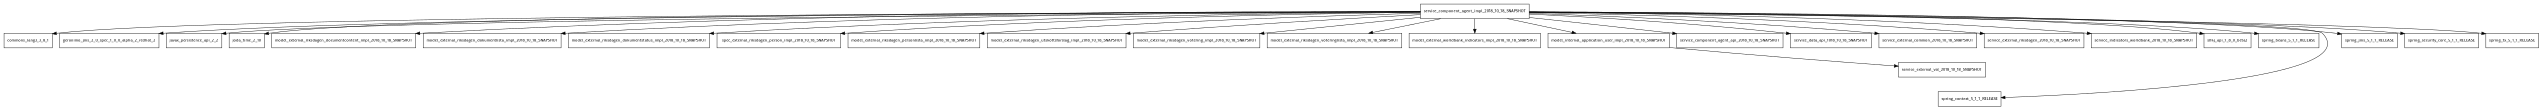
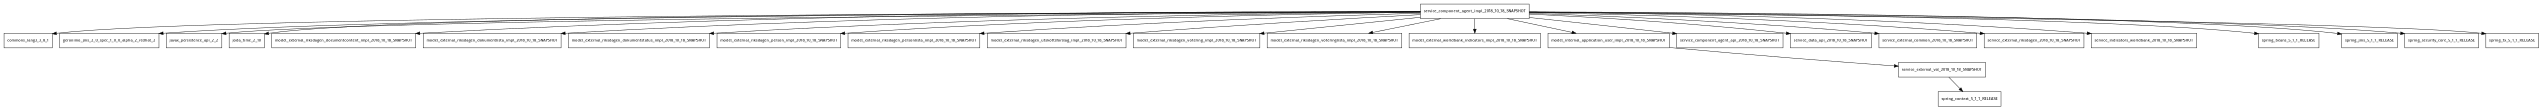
edge "service_component_agent_impl_2018_10_18_SNAPSHOT" -> "spring_context_5_1_1_RELEASE": now "service_external_val_2018_10_18_SNAPSHOT" -> "spring_context_5_1_1_RELEASE"
node "spec_external_riksdagen_person_impl_2018_10_18_SNAPSHOT": label "spec_external_riksdagen_person_impl_2018_10_18_SNAPSHOT" -> "model_external_riksdagen_person_impl_2018_10_18_SNAPSHOT"
node "service_data_api_1018_10_18_SNAPSHOT": label "service_data_api_1018_10_18_SNAPSHOT" -> "service_data_api_2018_10_18_SNAPSHOT"
node "slf4j_api_1_8_0_beta2": removed
